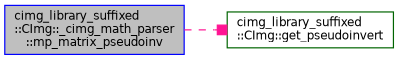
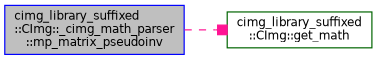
node "cimg_library_suffixed ::CImg::get_pseudoinvert": label "cimg_library_suffixed ::CImg::get_pseudoinvert" -> "cimg_library_suffixed ::CImg::get_math"
